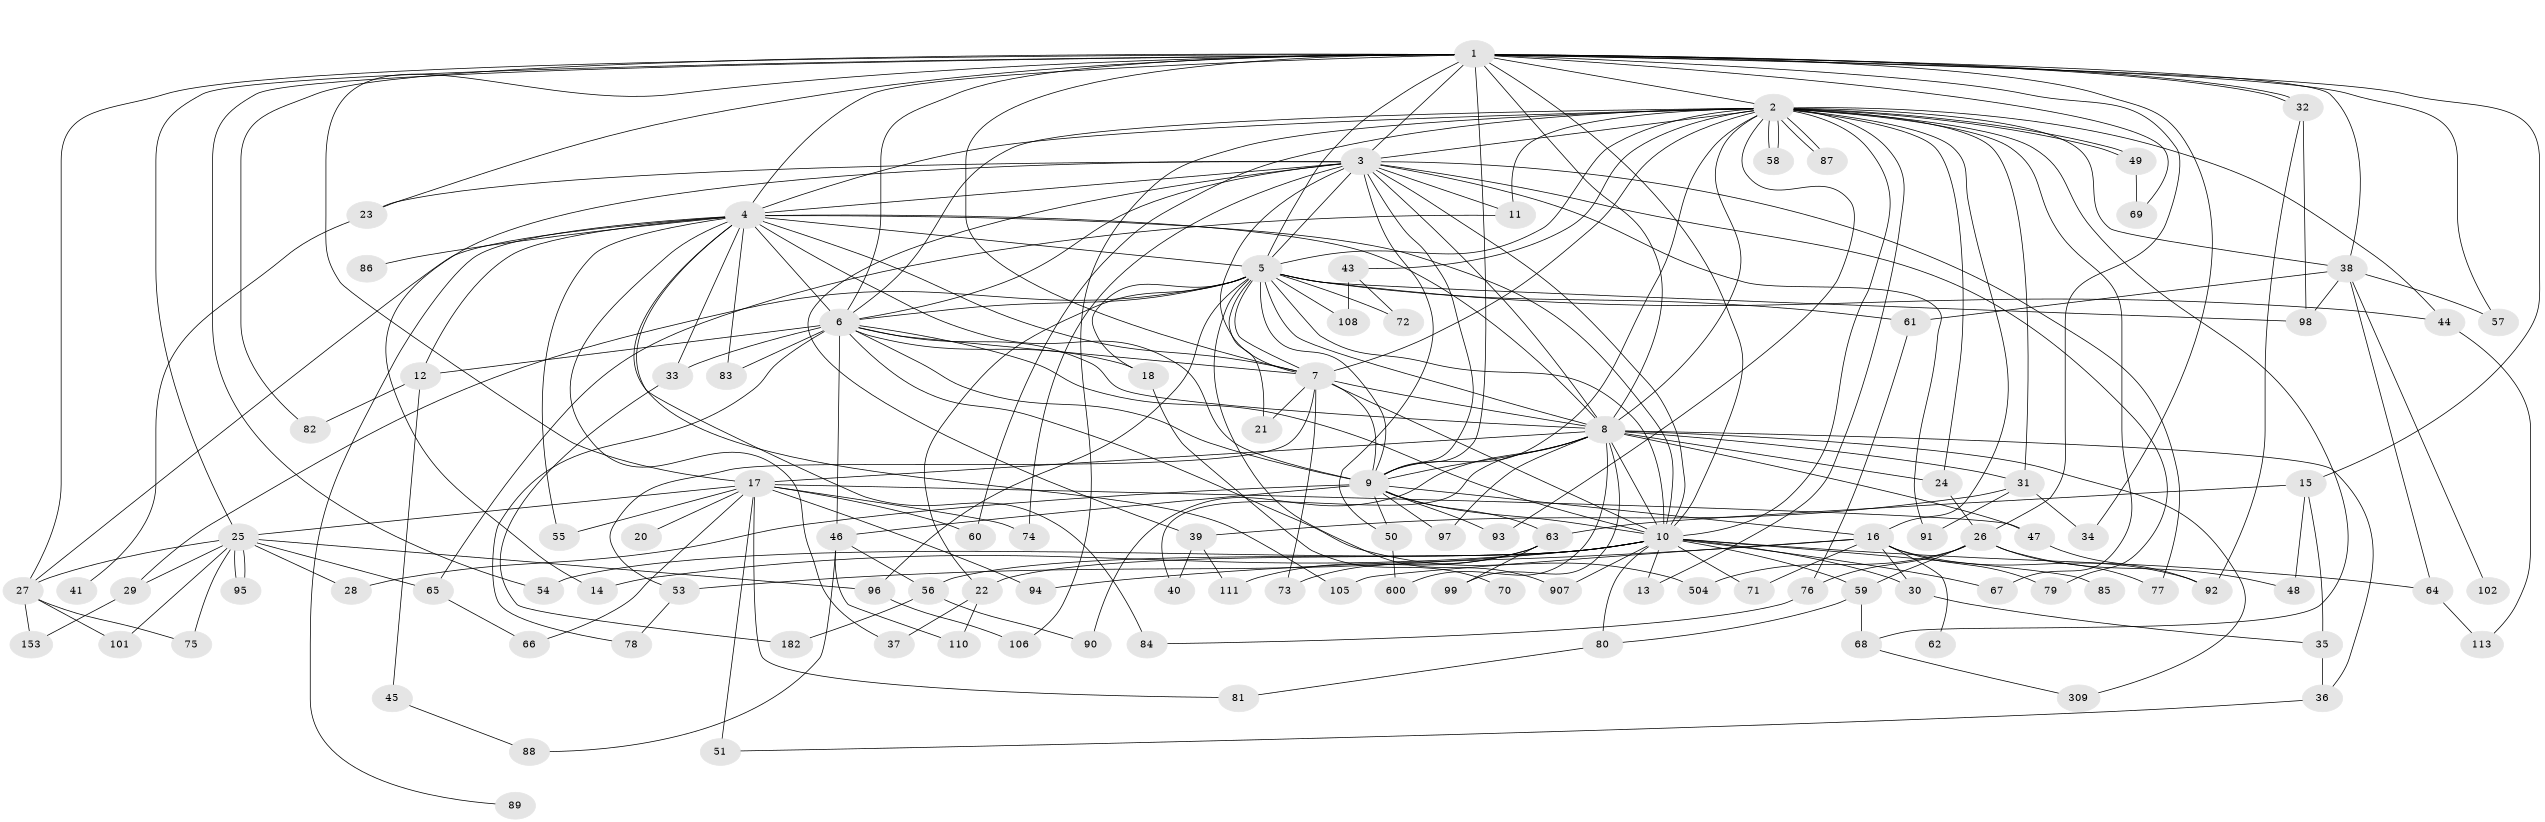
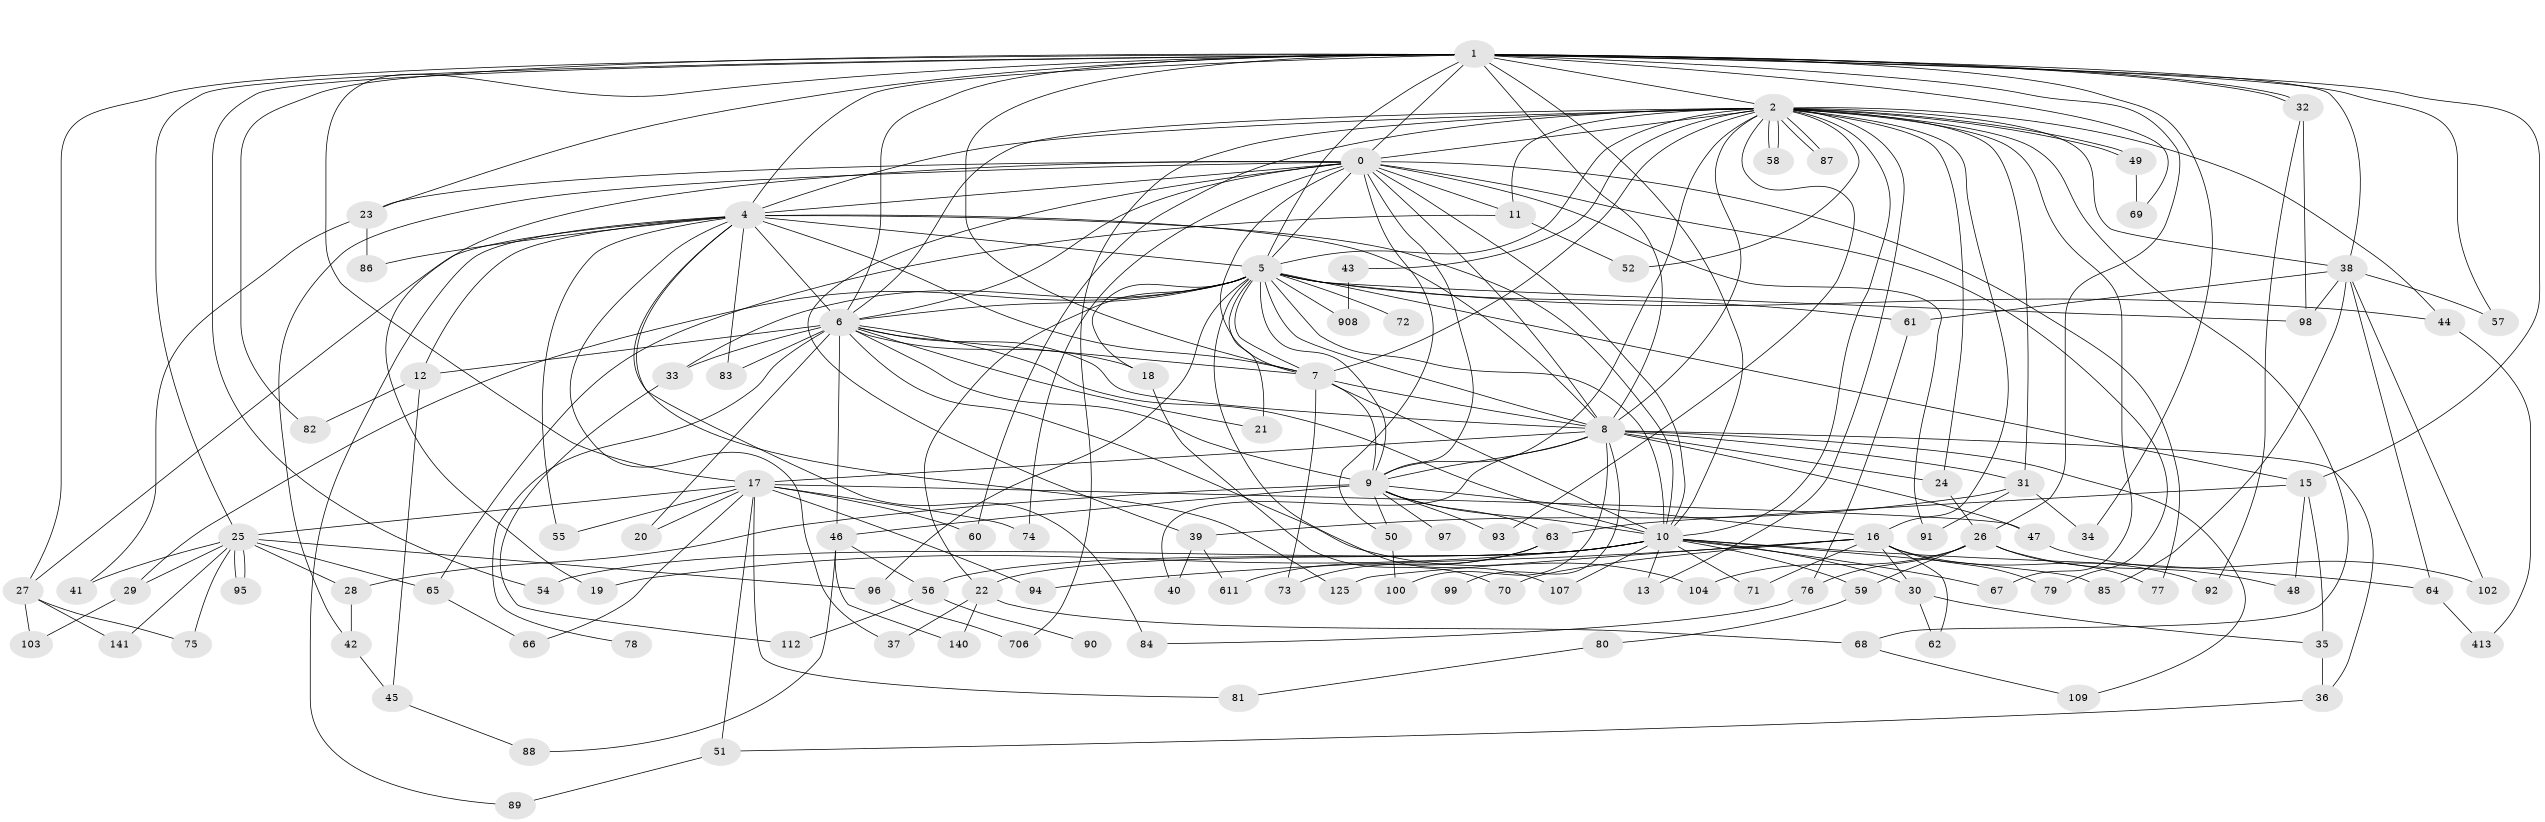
node "3": label "3" -> "0"
edge "23" -- "86": added
node "52": added
edge "4" -- "33": now "5" -- "33"
edge "43" -- "72": removed
node "108": label "108" -> "908"
edge "1" -- "9": removed
edge "4" -- "9": removed
edge "5" -- "15": added
edge "7" -- "21": now "6" -- "21"
edge "6" -- "20": added
edge "38" -- "85": added
edge "8" -- "97": removed
edge "8" -- "90": removed
edge "8" -- "10": removed
edge "25" -- "27": now "25" -- "41"
edge "47" -- "92": now "47" -- "102"
edge "16" -- "70": added
edge "63" -- "99": removed
edge "10" -- "80": removed
node "14": label "14" -> "19"
node "53": removed
node "111": label "111" -> "611"
node "105": label "105" -> "125"
node "600": label "600" -> "100"
node "907": label "907" -> "107"
node "504": label "504" -> "104"
edge "59" -- "68": now "22" -- "68"
edge "30" -- "62": added
node "153": label "153" -> "103"
node "101": label "101" -> "141"
node "42": added
node "182": label "182" -> "112"
node "110": label "110" -> "140"
node "106": label "106" -> "706"
node "113": label "113" -> "413"
node "309": label "309" -> "109"
edge "51" -- "89": added
